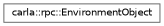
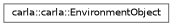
node "carla::rpc::EnvironmentObject": label "carla::rpc::EnvironmentObject" -> "carla::carla::EnvironmentObject"
